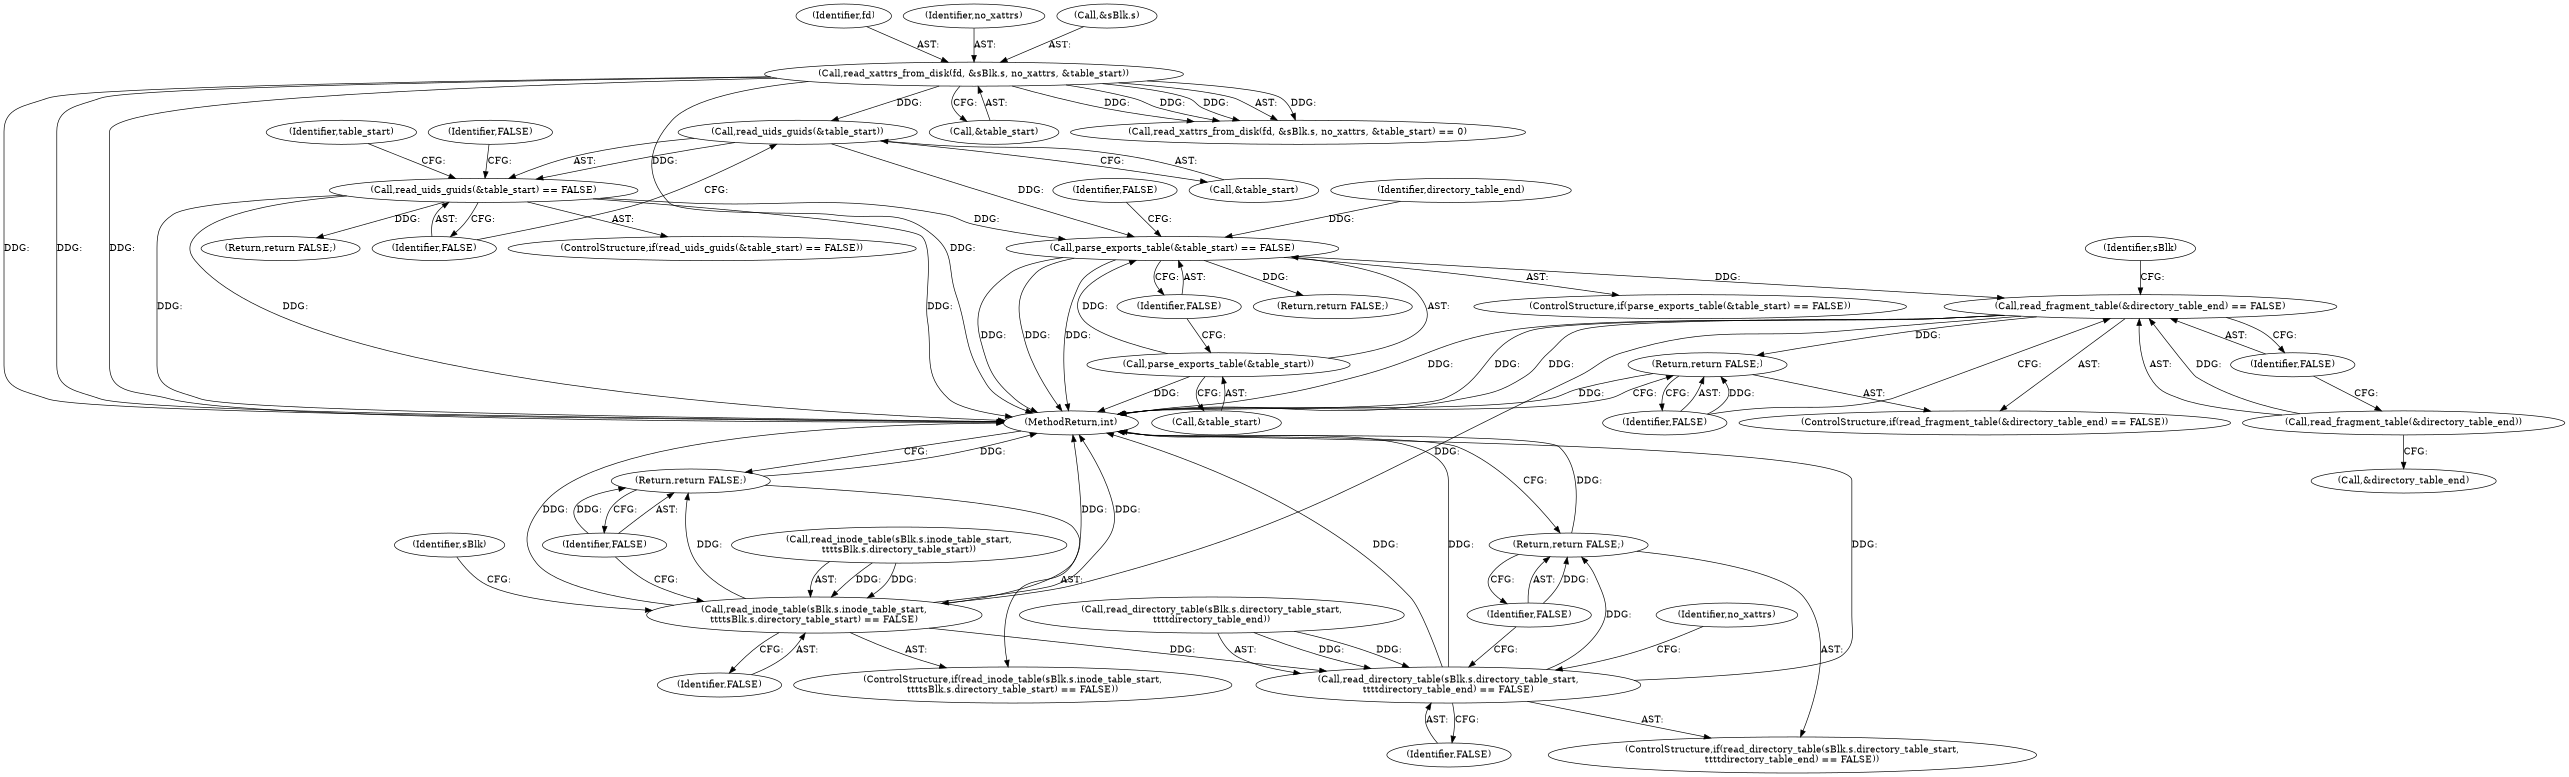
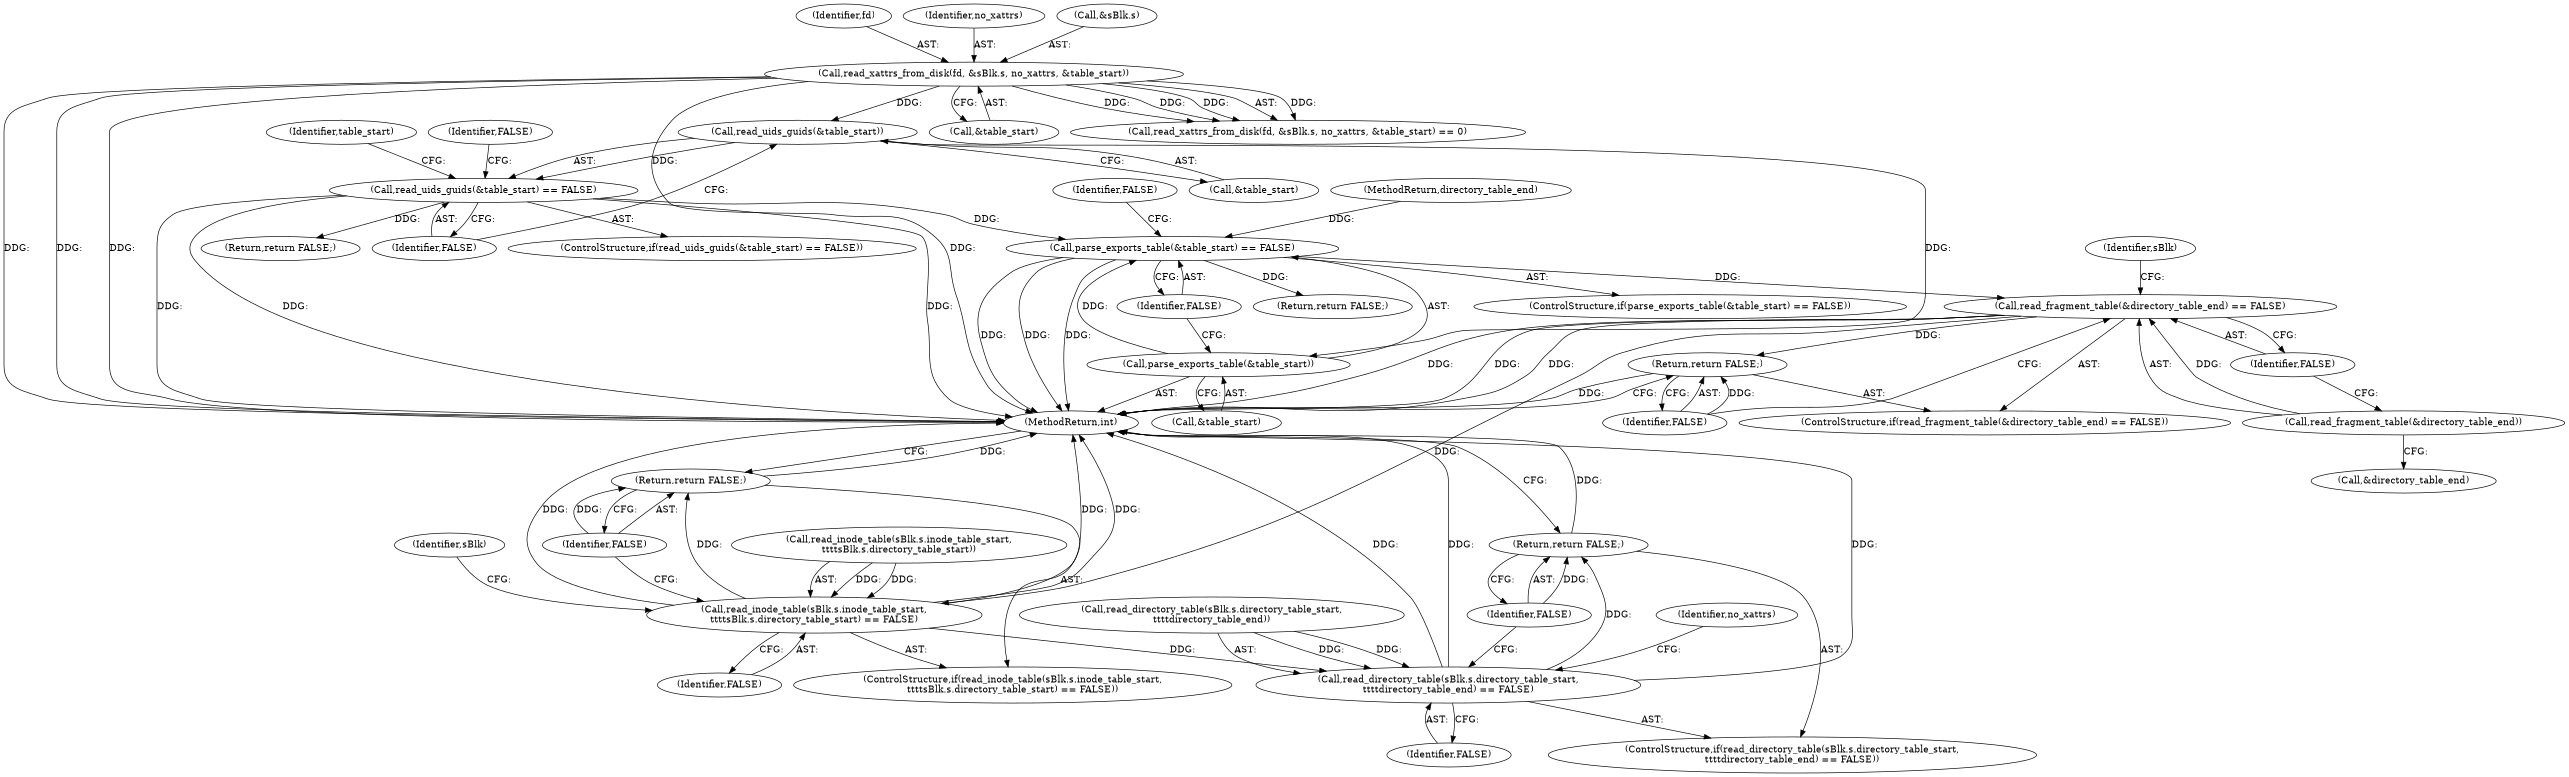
edge "(Call,read_uids_guids(&table_start))" -> "(Call,parse_exports_table(&table_start) == FALSE)": now "(Call,read_uids_guids(&table_start))" -> "(Call,parse_exports_table(&table_start))"
node "(Identifier,directory_table_end)": label "(Identifier,directory_table_end)" -> "(MethodReturn,directory_table_end)"
edge "(Call,parse_exports_table(&table_start))" -> "(MethodReturn,int)": label "DDG: " -> "AST: "
